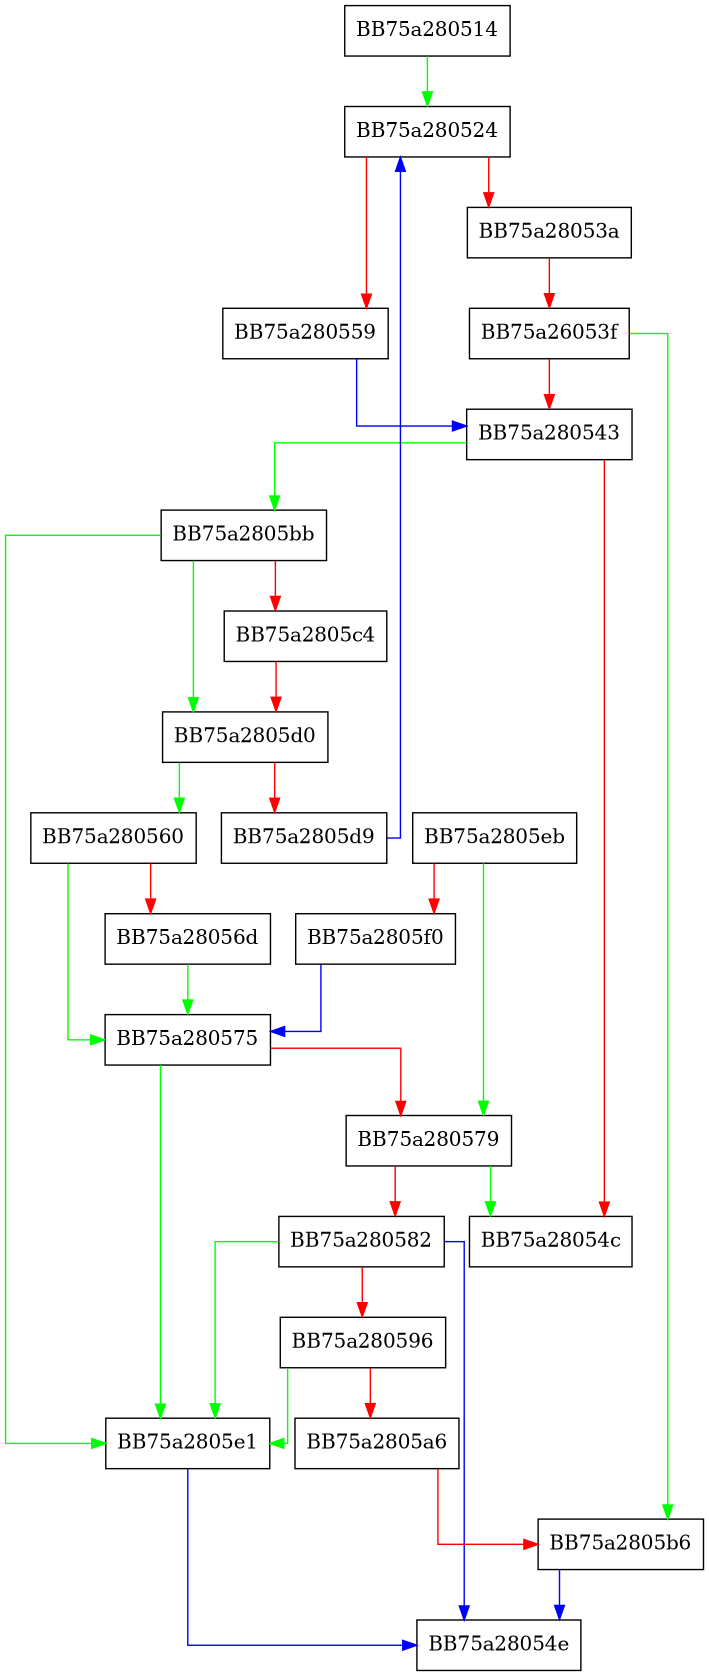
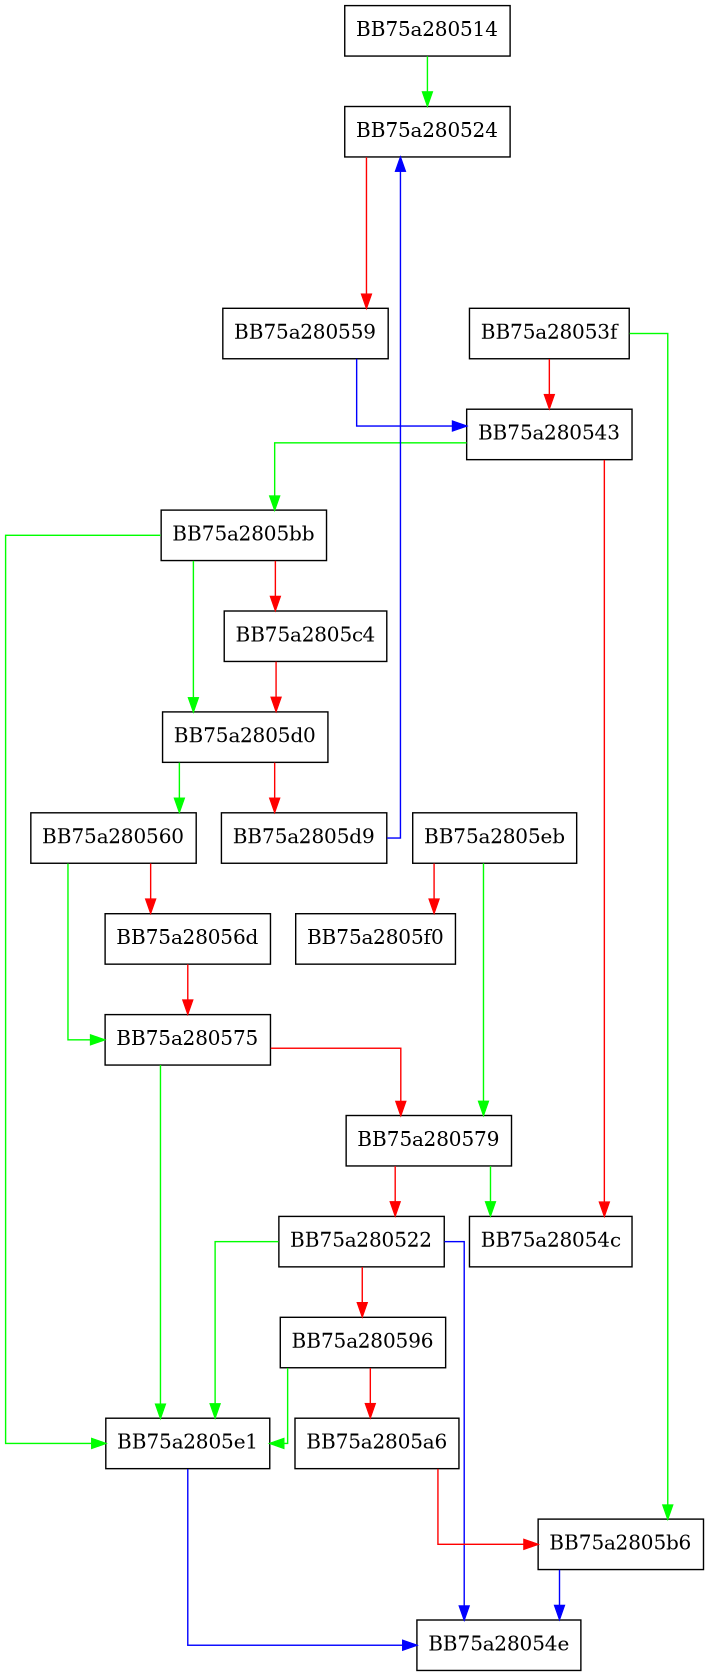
node "BB75a28053a": removed
node "BB75a26053f": label "BB75a26053f" -> "BB75a28053f"
edge "BB75a28056d" -> "BB75a280575": color green -> red
edge "BB75a2805f0" -> "BB75a280575": removed
node "BB75a280582": label "BB75a280582" -> "BB75a280522"
